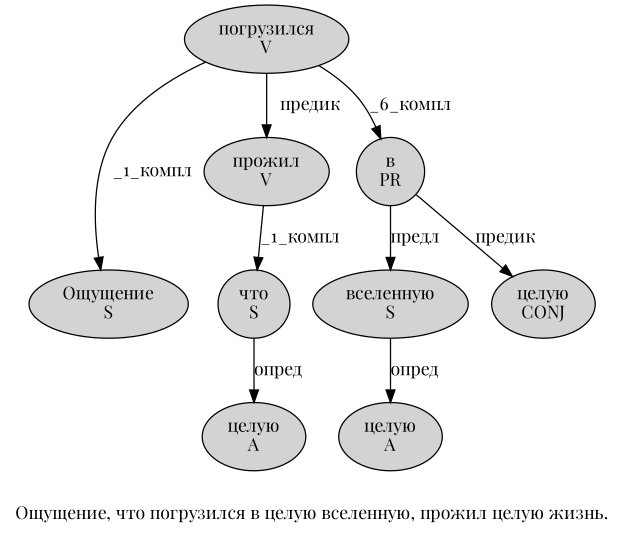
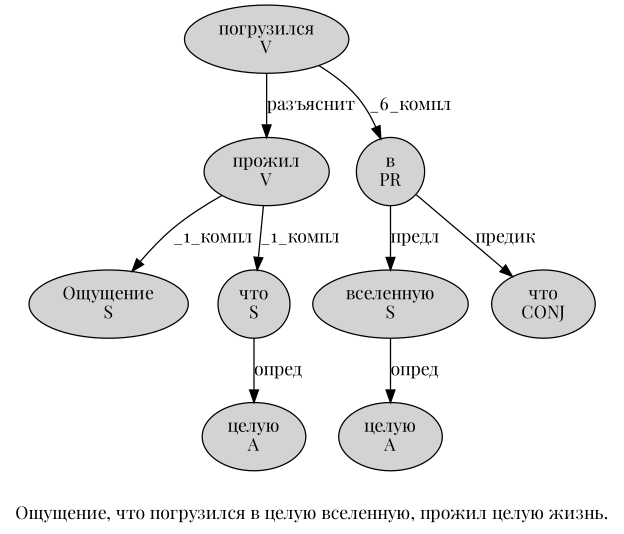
edge "погрузился V" -> "прожил V": label "предик" -> "разъяснит"
edge "погрузился V" -> "Ощущение S": now "прожил V" -> "Ощущение S"
node "целую CONJ": label "целую CONJ" -> "что CONJ"
